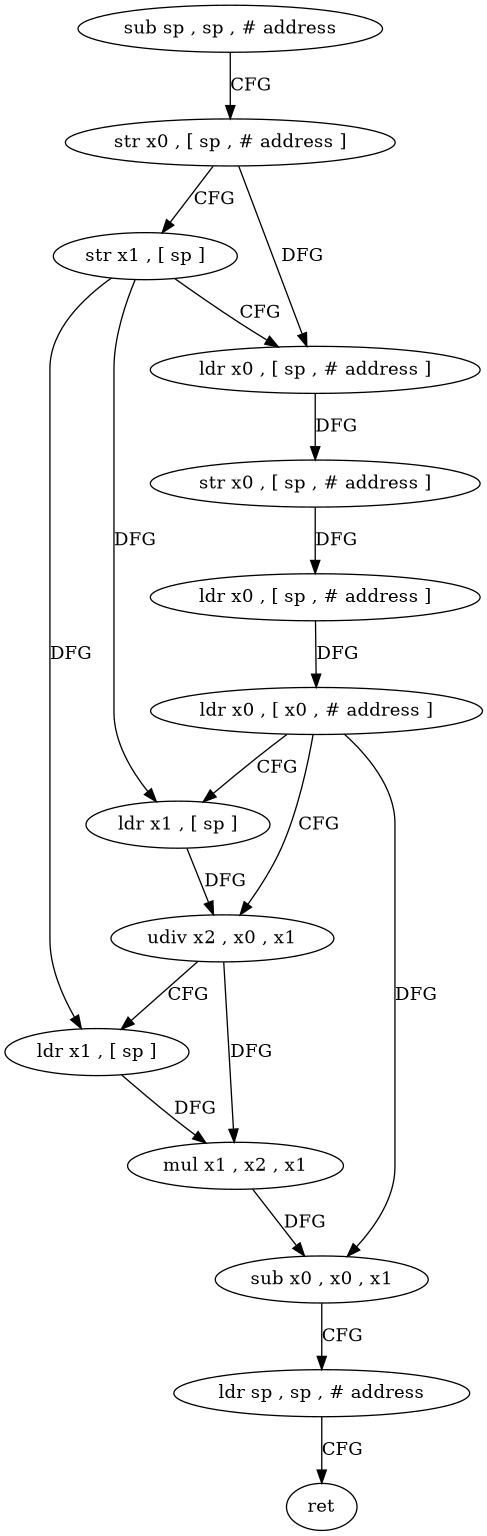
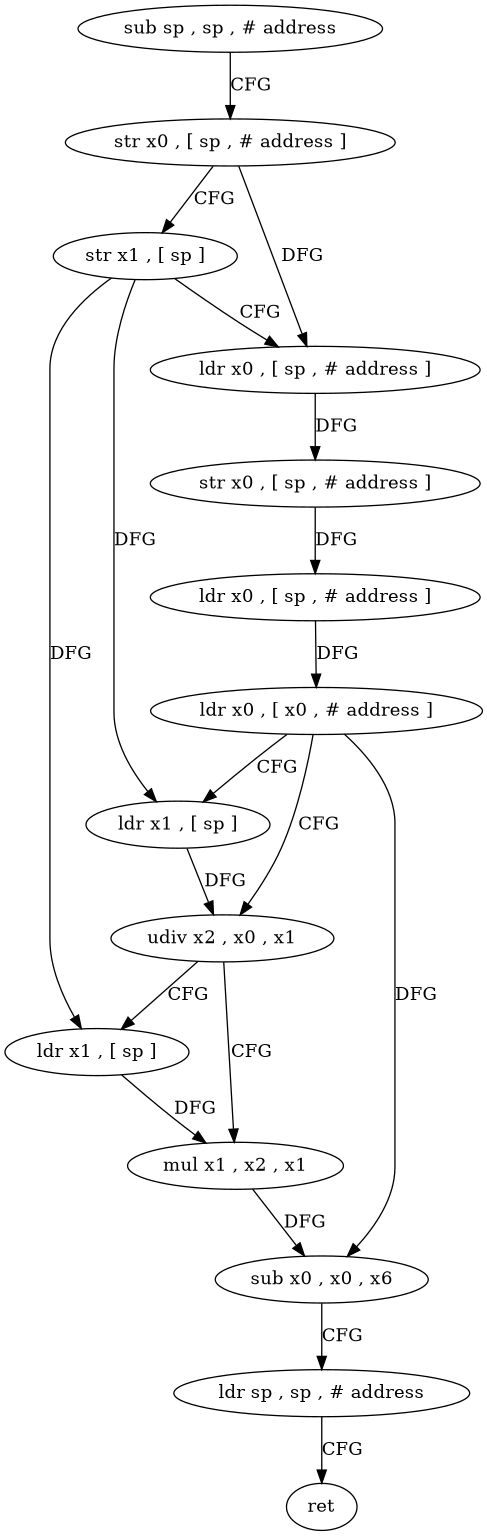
edge "udiv x2 , x0 , x1" -> "mul x1 , x2 , x1": label "DFG" -> "CFG"
node "sub x0 , x0 , x1": label "sub x0 , x0 , x1" -> "sub x0 , x0 , x6"
